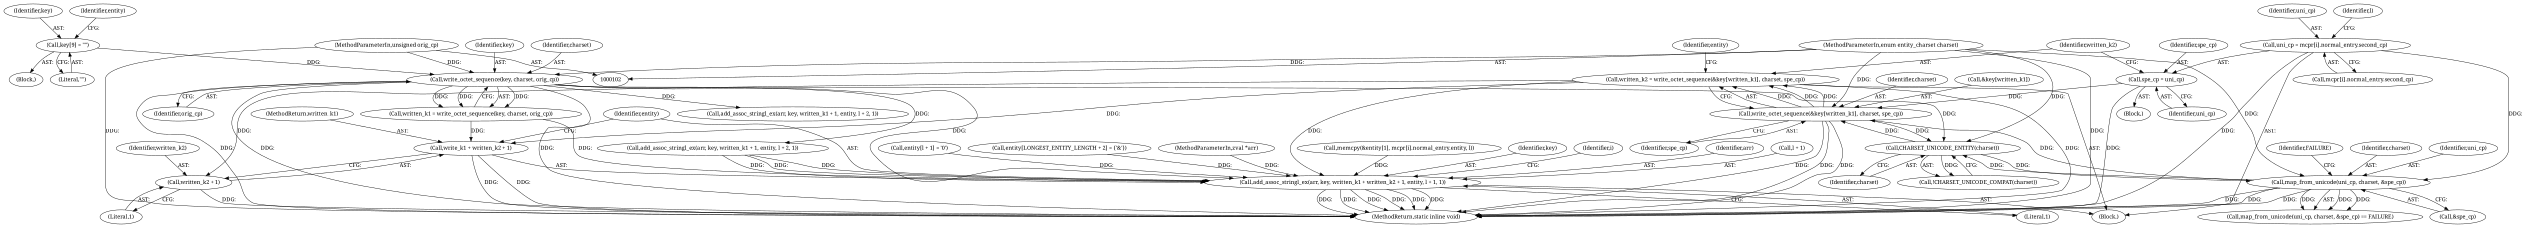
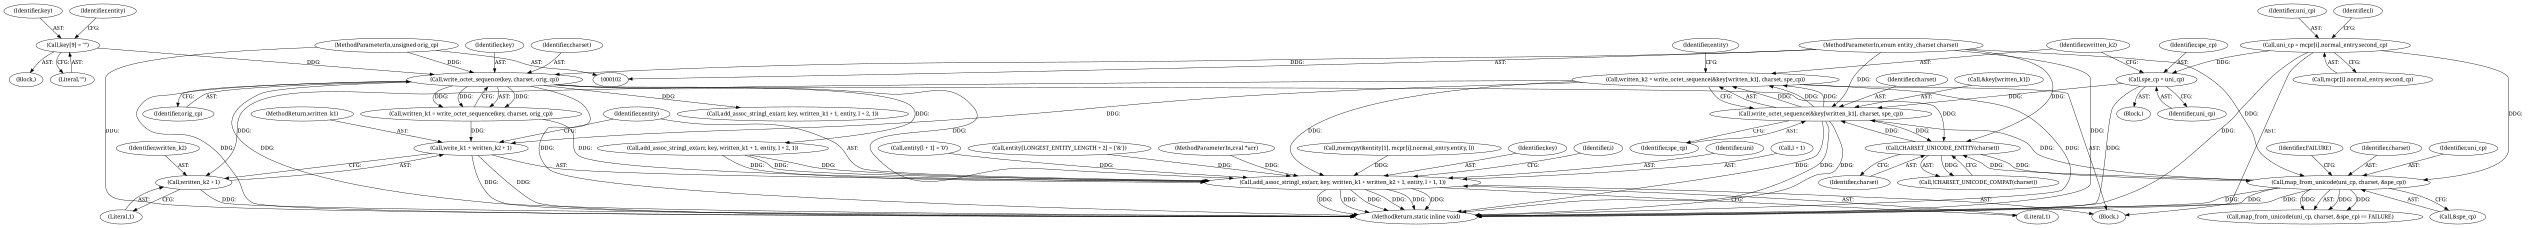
edge "(Call,uni_cp = mcpr[i].normal_entry.second_cp)" -> "(Call,spe_cp = uni_cp)": label "AST: " -> "DDG: "
node "(Identifier,arr)": label "(Identifier,arr)" -> "(Identifier,uni)"
